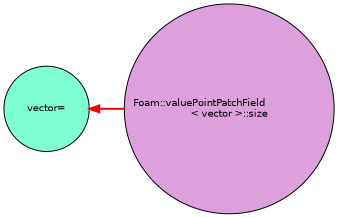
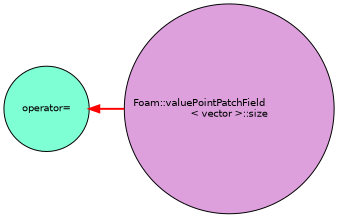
node "vector=": label "vector=" -> "operator="
